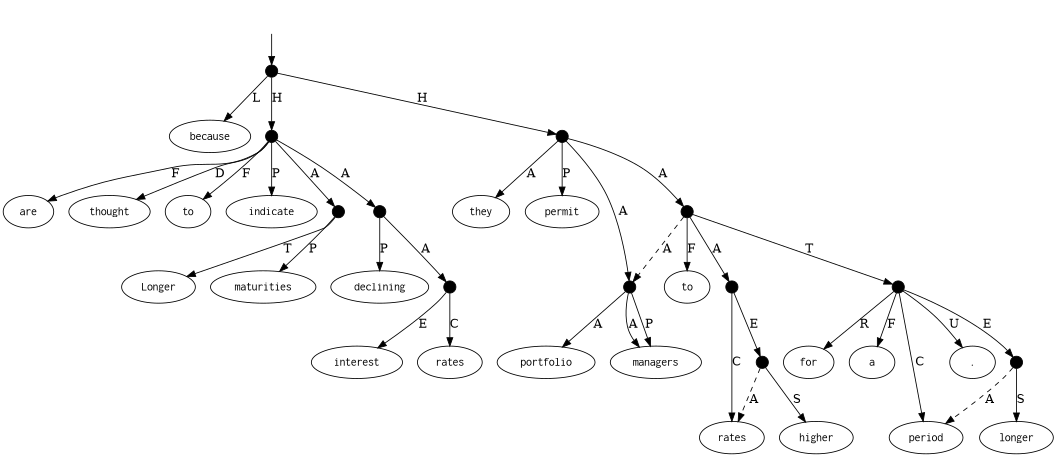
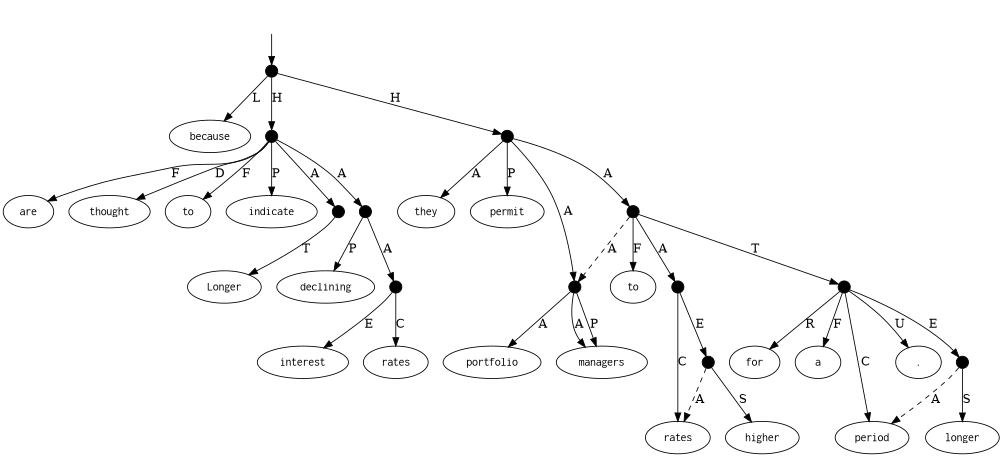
node "maturities": removed
